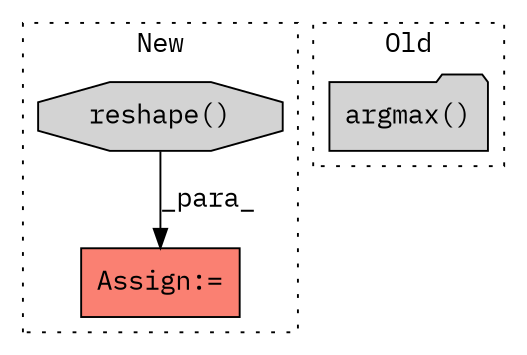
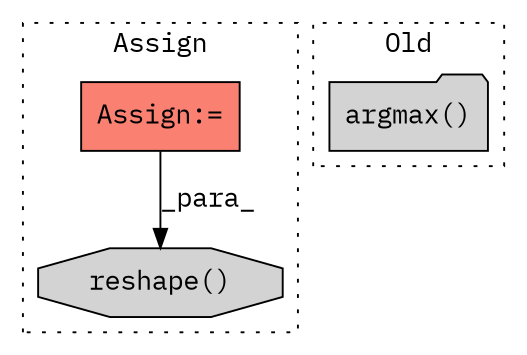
cluster "New": label "New" -> "Assign"
edge "reshape()" -> "Assign:=": reversed
